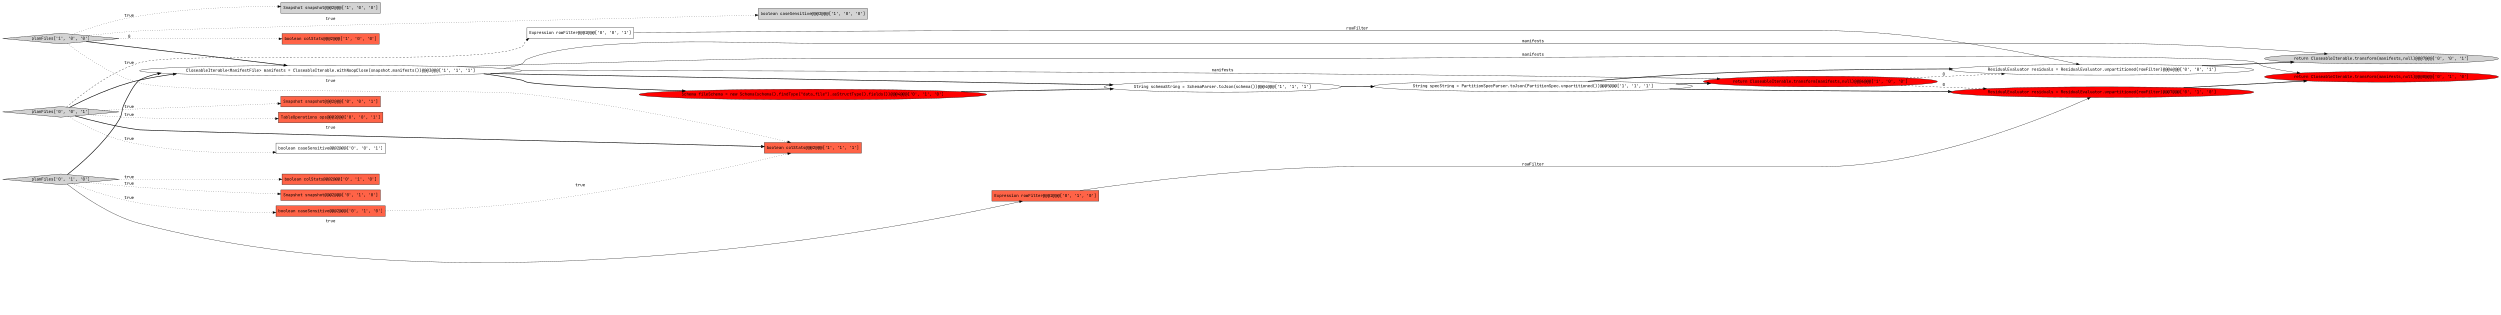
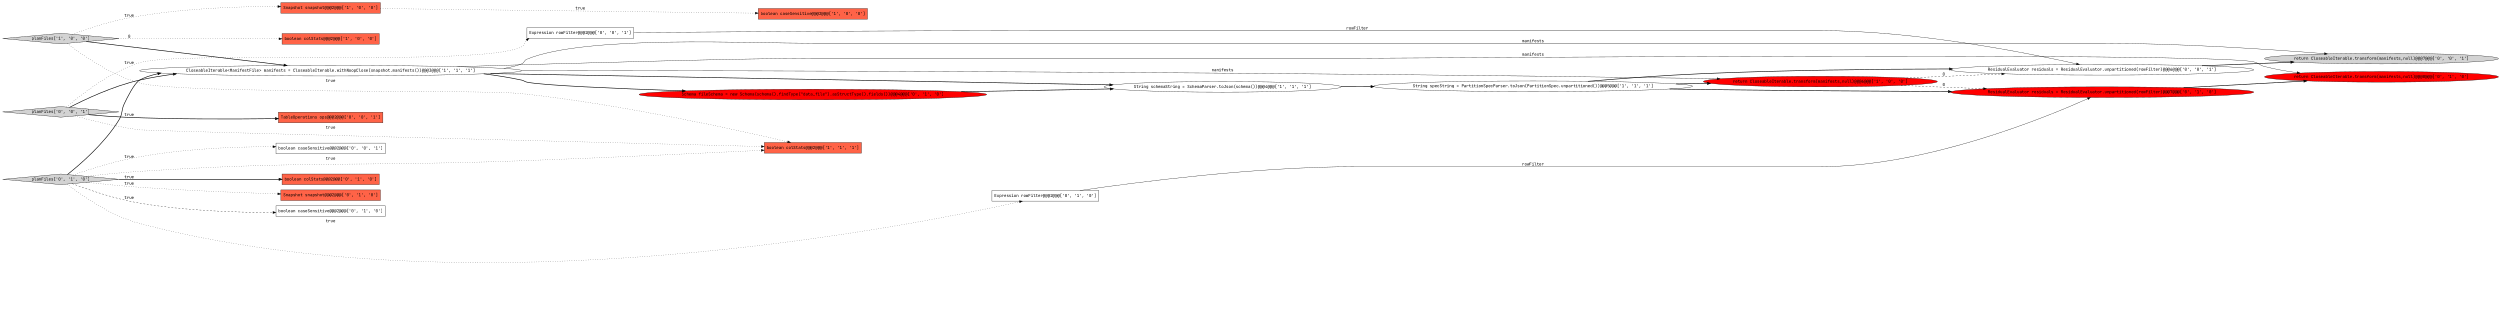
node "Snapshot snapshot@@@2@@@['1', '0', '0']": fillcolor lightgray -> tomato
node "boolean caseSensitive@@@2@@@['1', '0', '0']": fillcolor lightgray -> tomato
edge "planFiles['1', '0', '0']" -> "boolean caseSensitive@@@2@@@['1', '0', '0']": now "Snapshot snapshot@@@2@@@['1', '0', '0']" -> "boolean caseSensitive@@@2@@@['1', '0', '0']"
edge "planFiles['0', '0', '1']" -> "Expression rowFilter@@@2@@@['0', '0', '1']": style dashed -> dotted
node "Snapshot snapshot@@@2@@@['0', '0', '1']": removed
edge "planFiles['0', '0', '1']" -> "TableOperations ops@@@2@@@['0', '0', '1']": style dotted -> bold
edge "planFiles['0', '0', '1']" -> "boolean colStats@@@2@@@['1', '1', '1']": style bold -> dotted
edge "planFiles['0', '0', '1']" -> "boolean caseSensitive@@@2@@@['0', '0', '1']": now "planFiles['0', '1', '0']" -> "boolean caseSensitive@@@2@@@['0', '0', '1']"
edge "planFiles['0', '1', '0']" -> "boolean colStats@@@2@@@['0', '1', '0']": style dotted -> bold
edge "boolean caseSensitive@@@2@@@['0', '1', '0']" -> "boolean colStats@@@2@@@['1', '1', '1']": now "planFiles['0', '1', '0']" -> "boolean colStats@@@2@@@['1', '1', '1']"
node "Expression rowFilter@@@2@@@['0', '1', '0']": fillcolor tomato -> white
edge "planFiles['0', '1', '0']" -> "boolean caseSensitive@@@2@@@['0', '1', '0']": style dotted -> dashed
node "boolean caseSensitive@@@2@@@['0', '1', '0']": fillcolor tomato -> white
edge "planFiles['0', '1', '0']" -> "Expression rowFilter@@@2@@@['0', '1', '0']": style solid -> dotted
